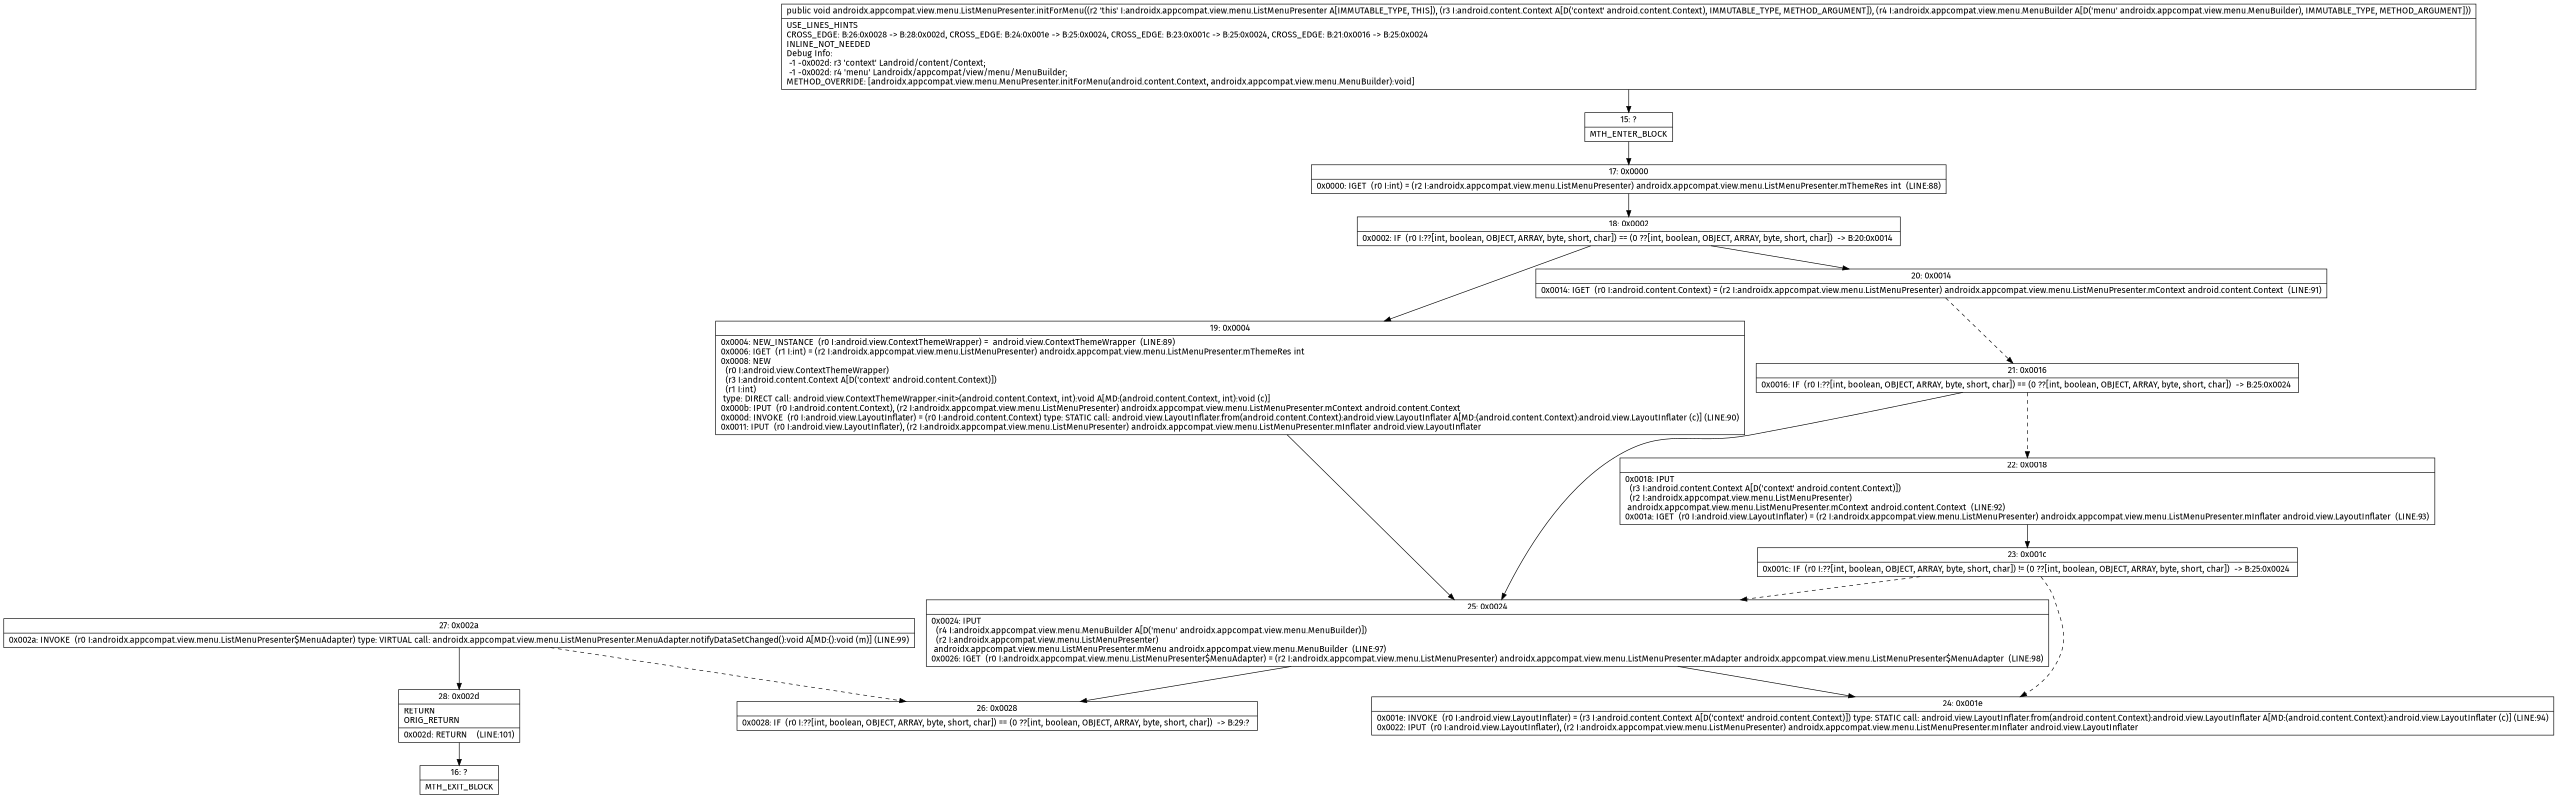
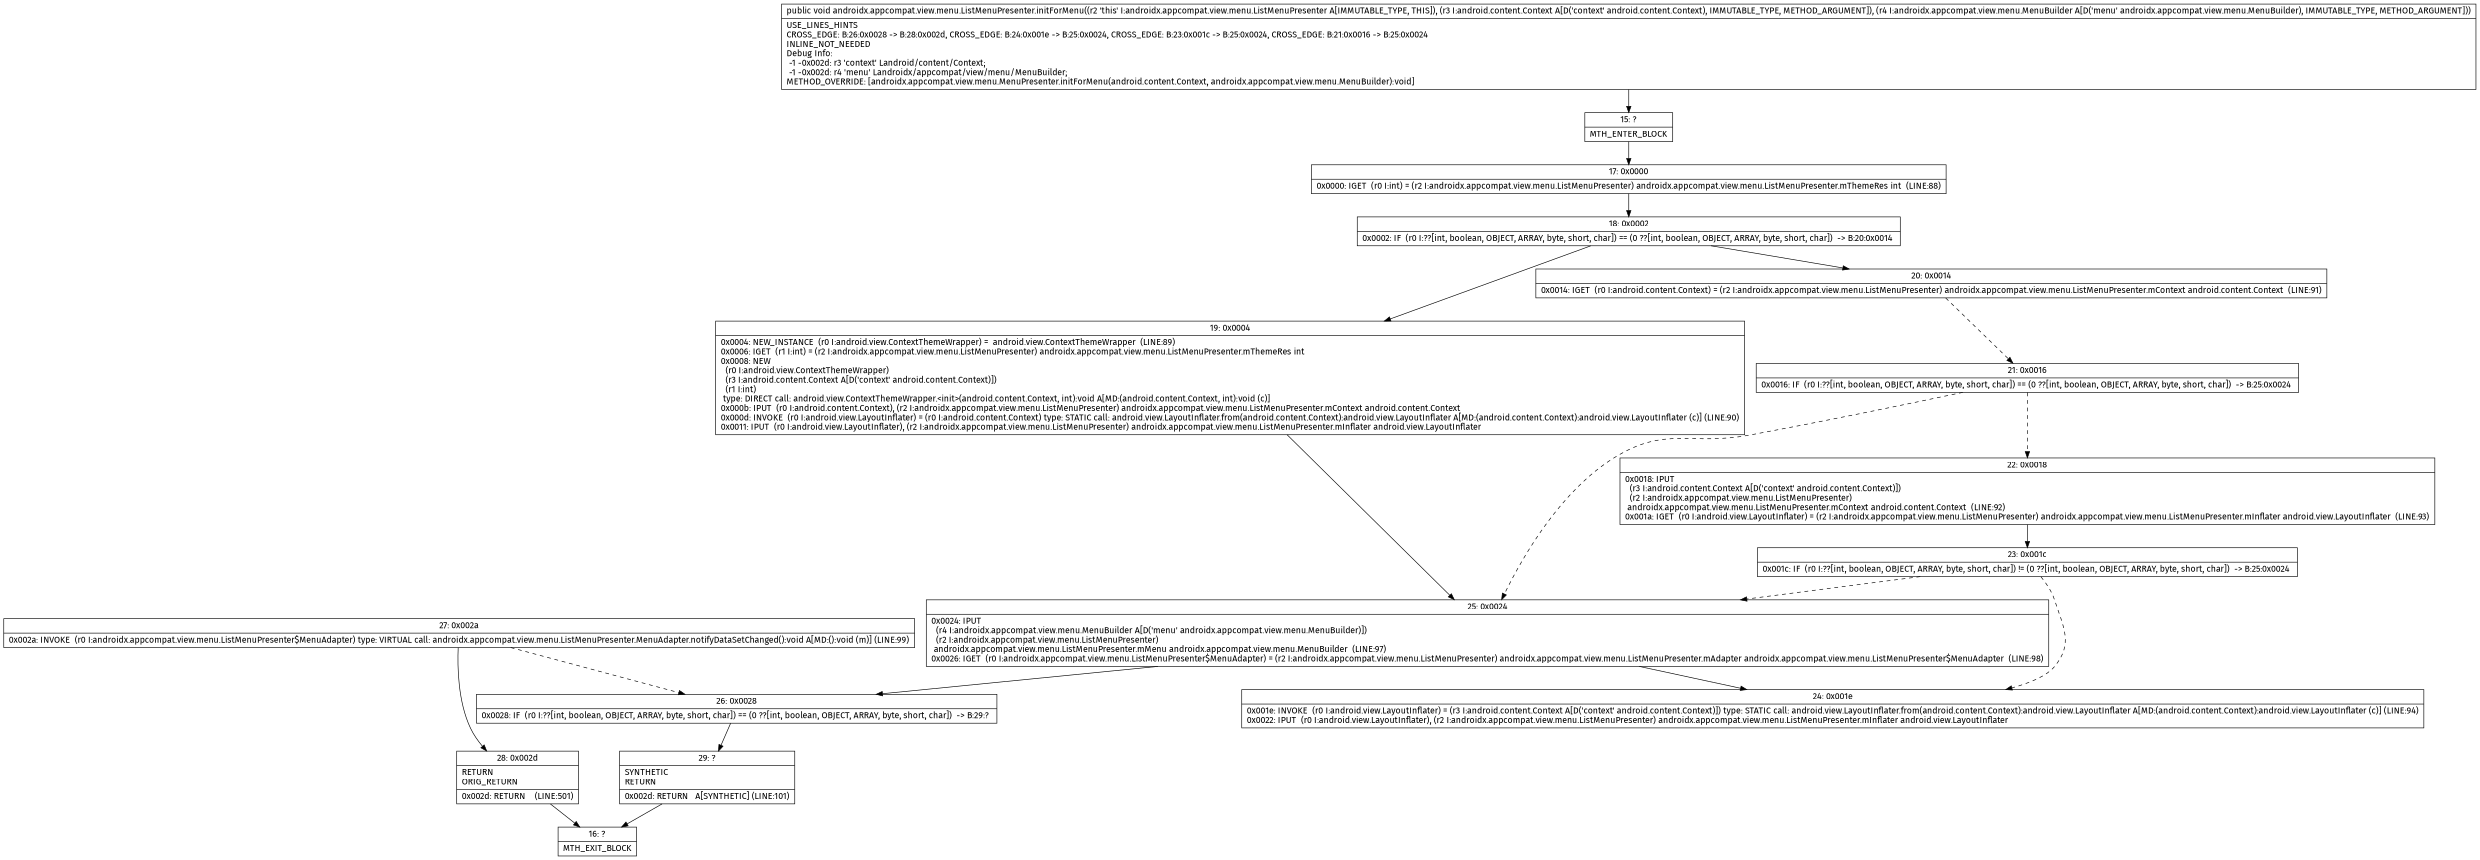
edge "21: 0x0016" -> "25: 0x0024": style solid -> dashed
node "28: 0x002d": text "0x002d: RETURN    (LINE:101)" -> "0x002d: RETURN    (LINE:501)"
node "29: ?": added
